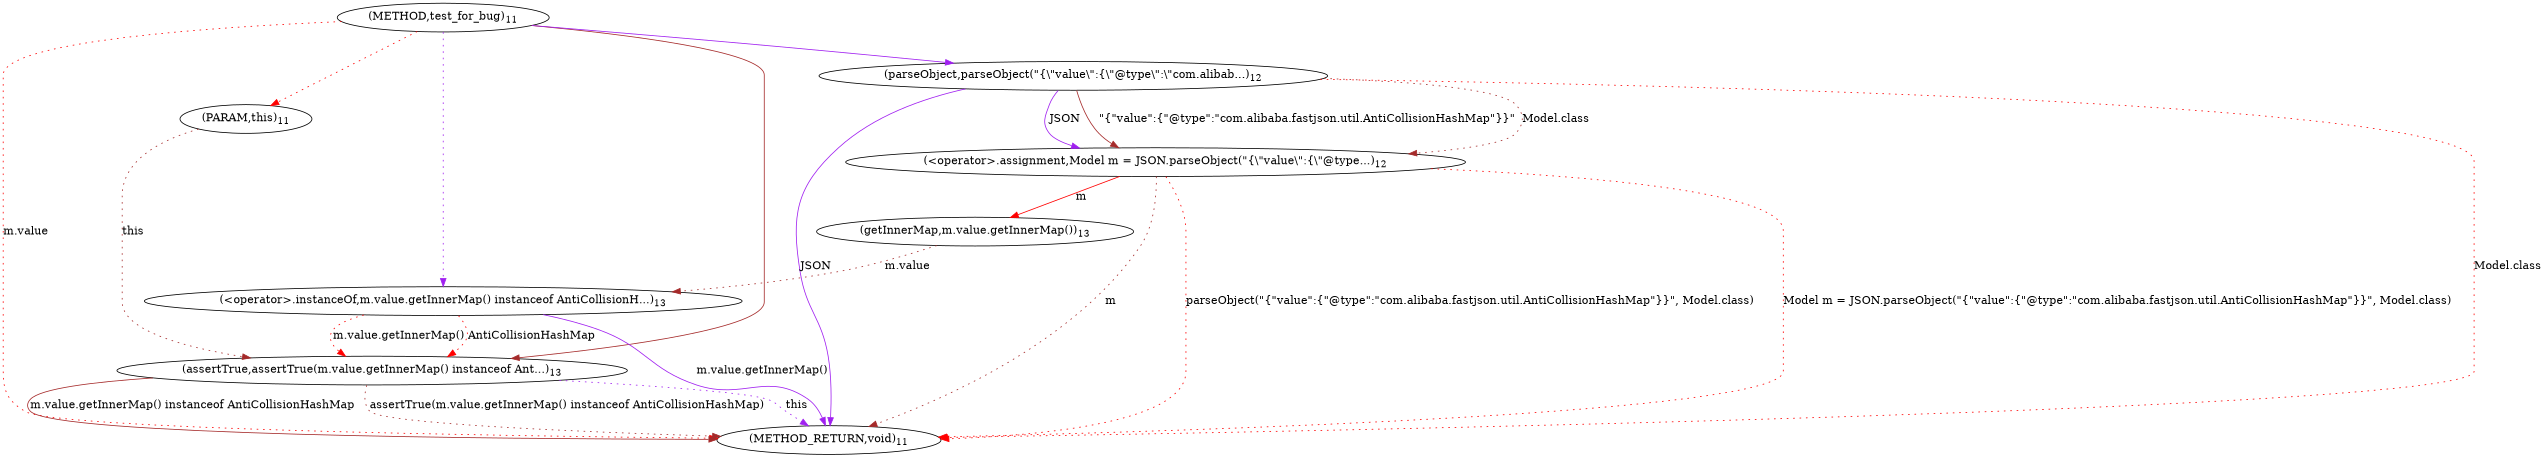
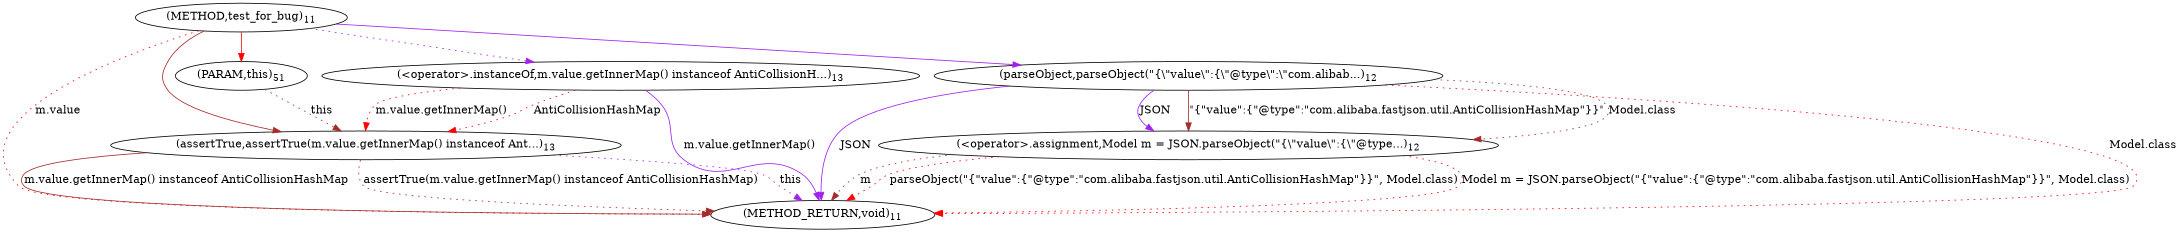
edge "(METHOD,test_for_bug)" -> "(PARAM,this)": style dotted -> solid
node "(PARAM,this)": text "11" -> "51"
node "(getInnerMap,m.value.getInnerMap())": removed
